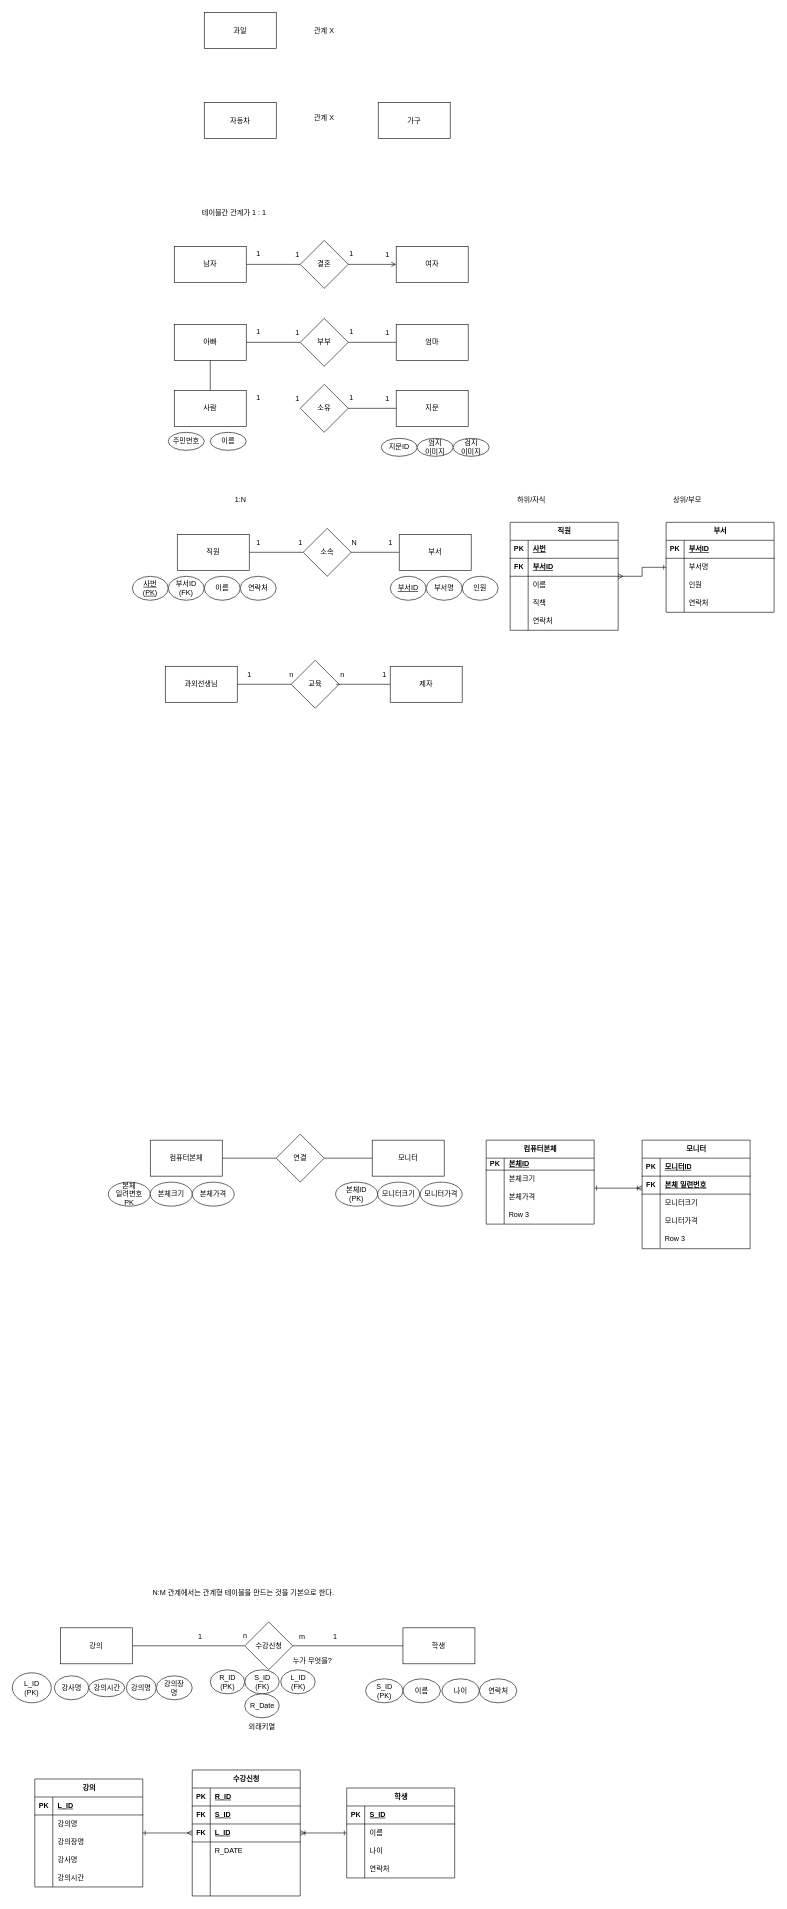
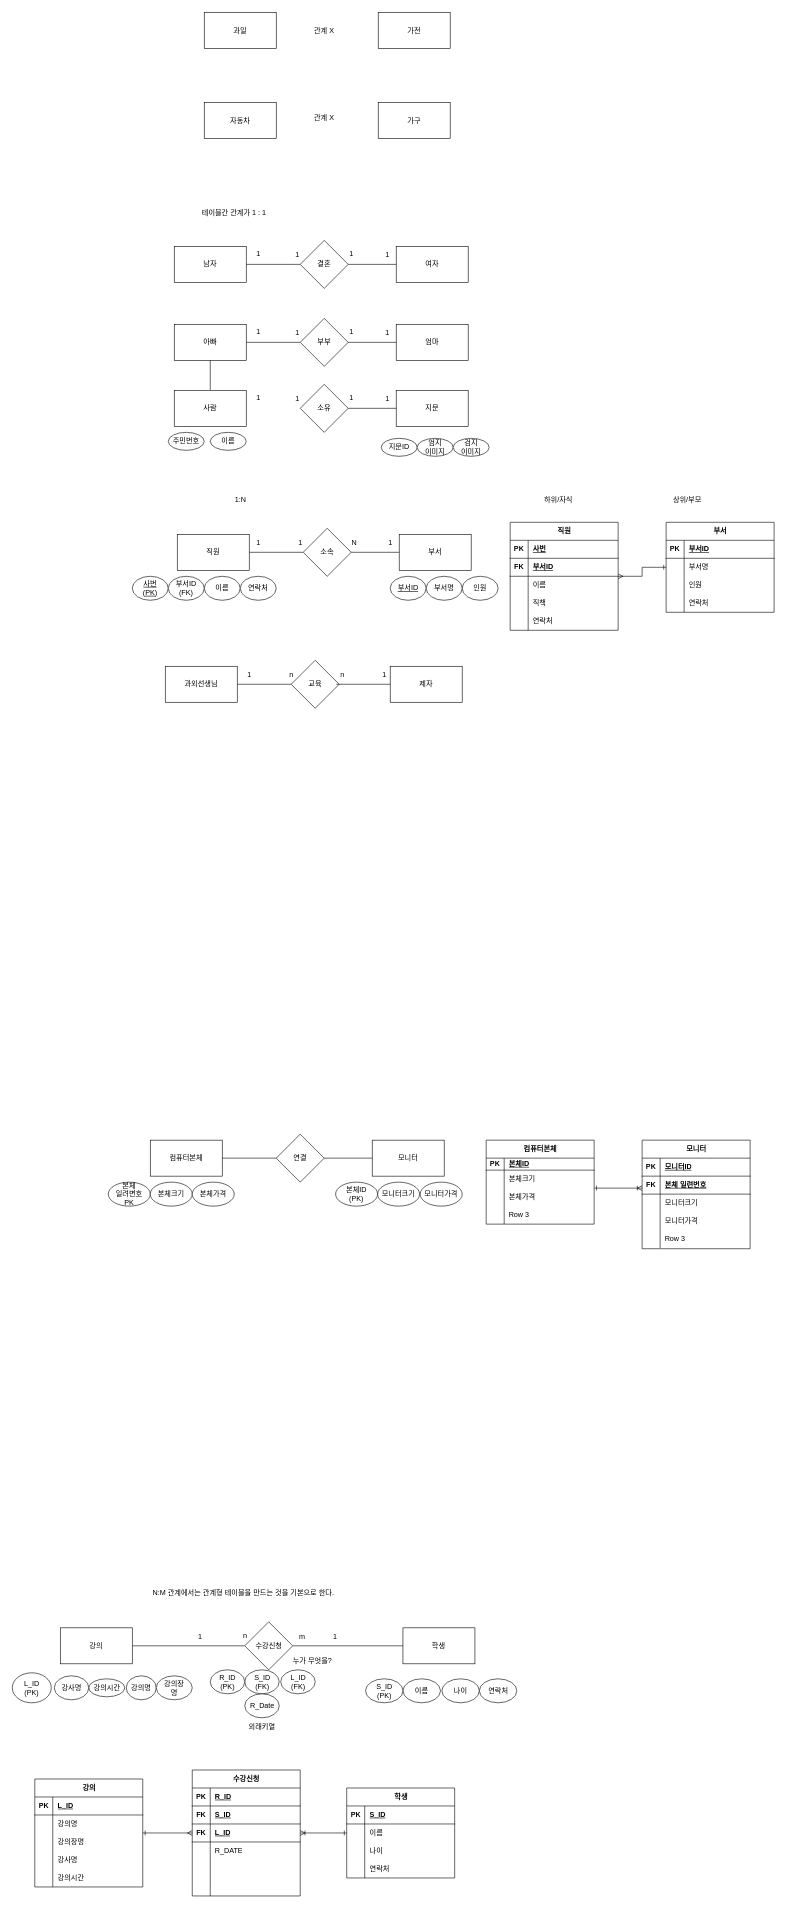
node "가전": added
edge "결혼" -> "여자": arrowhead open -> none
node "하위/자식": moved (531, 500) -> (558, 500)
